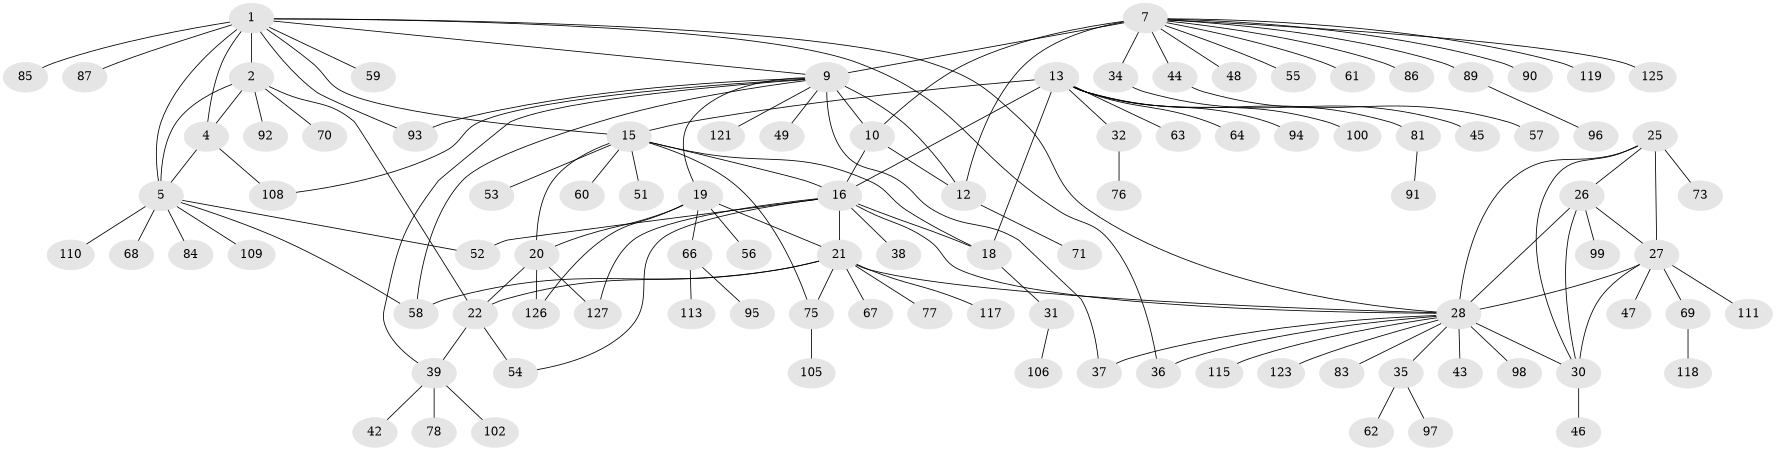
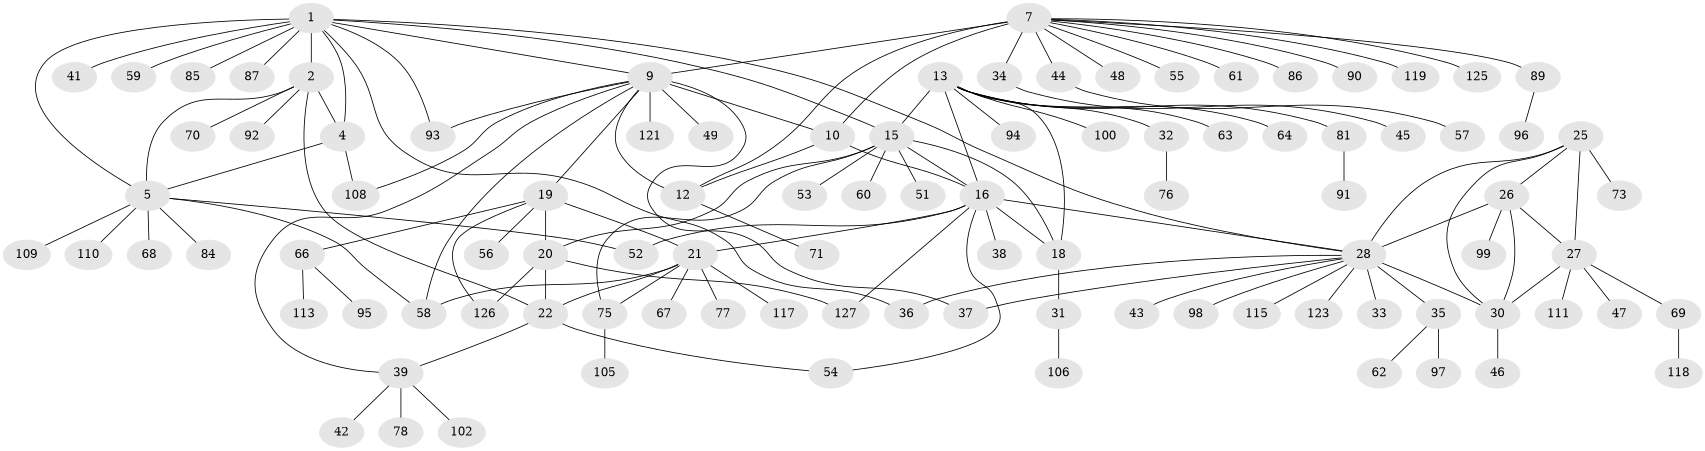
node "41": added
edge "21" -- "28": removed
edge "27" -- "28": removed
node "83": label "83" -> "33"
